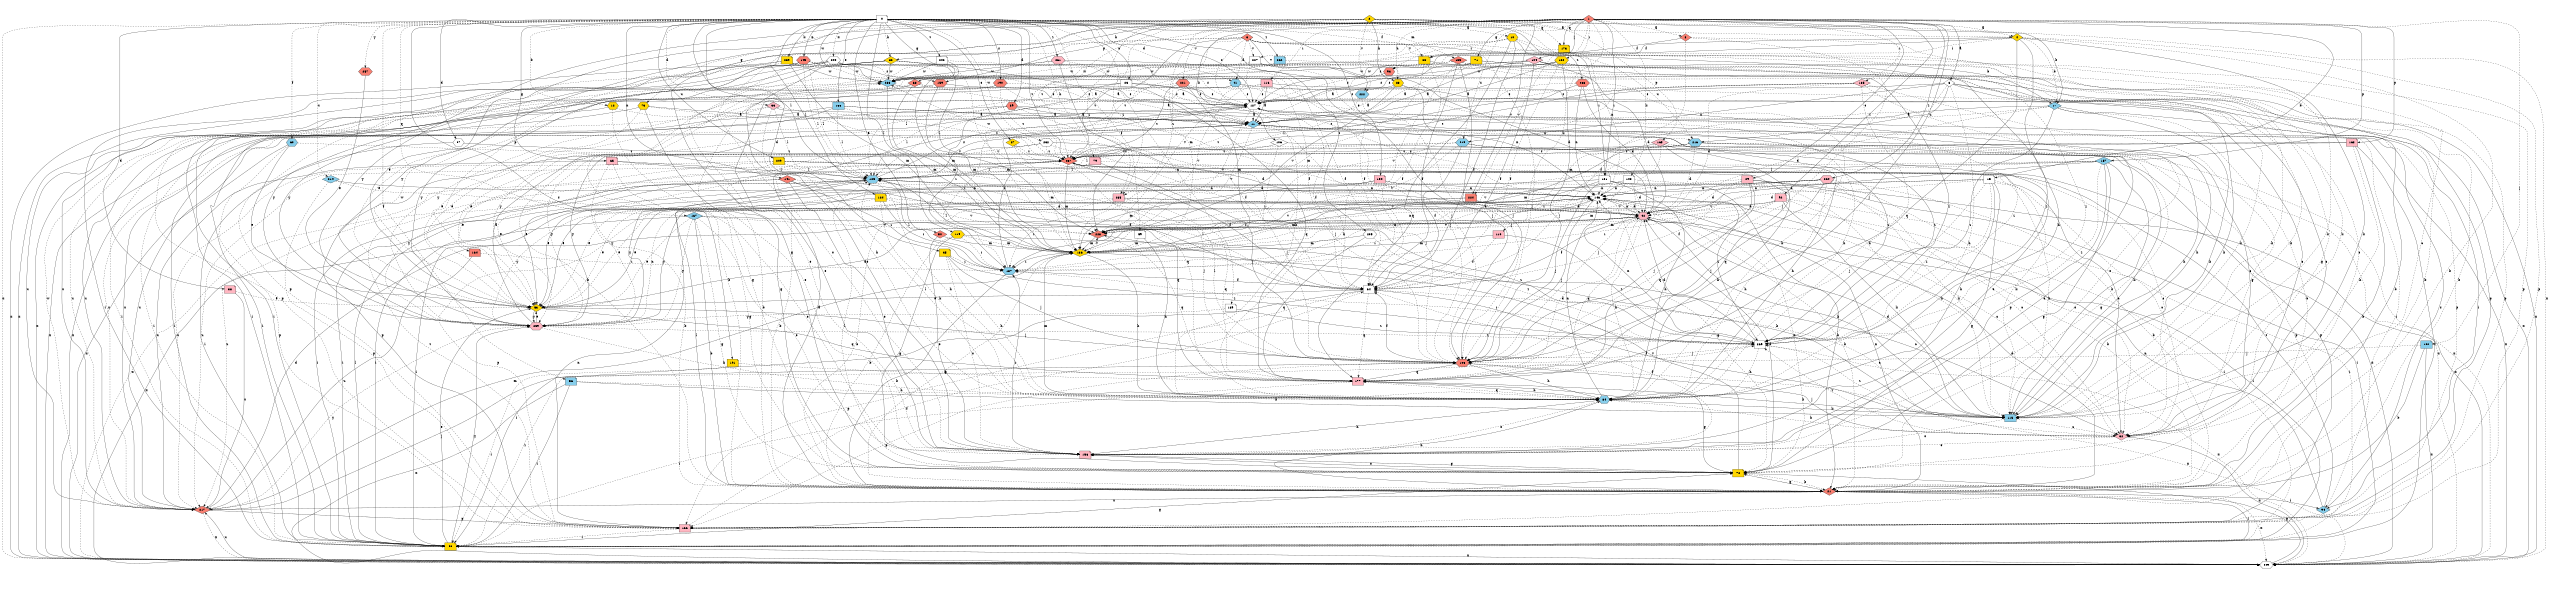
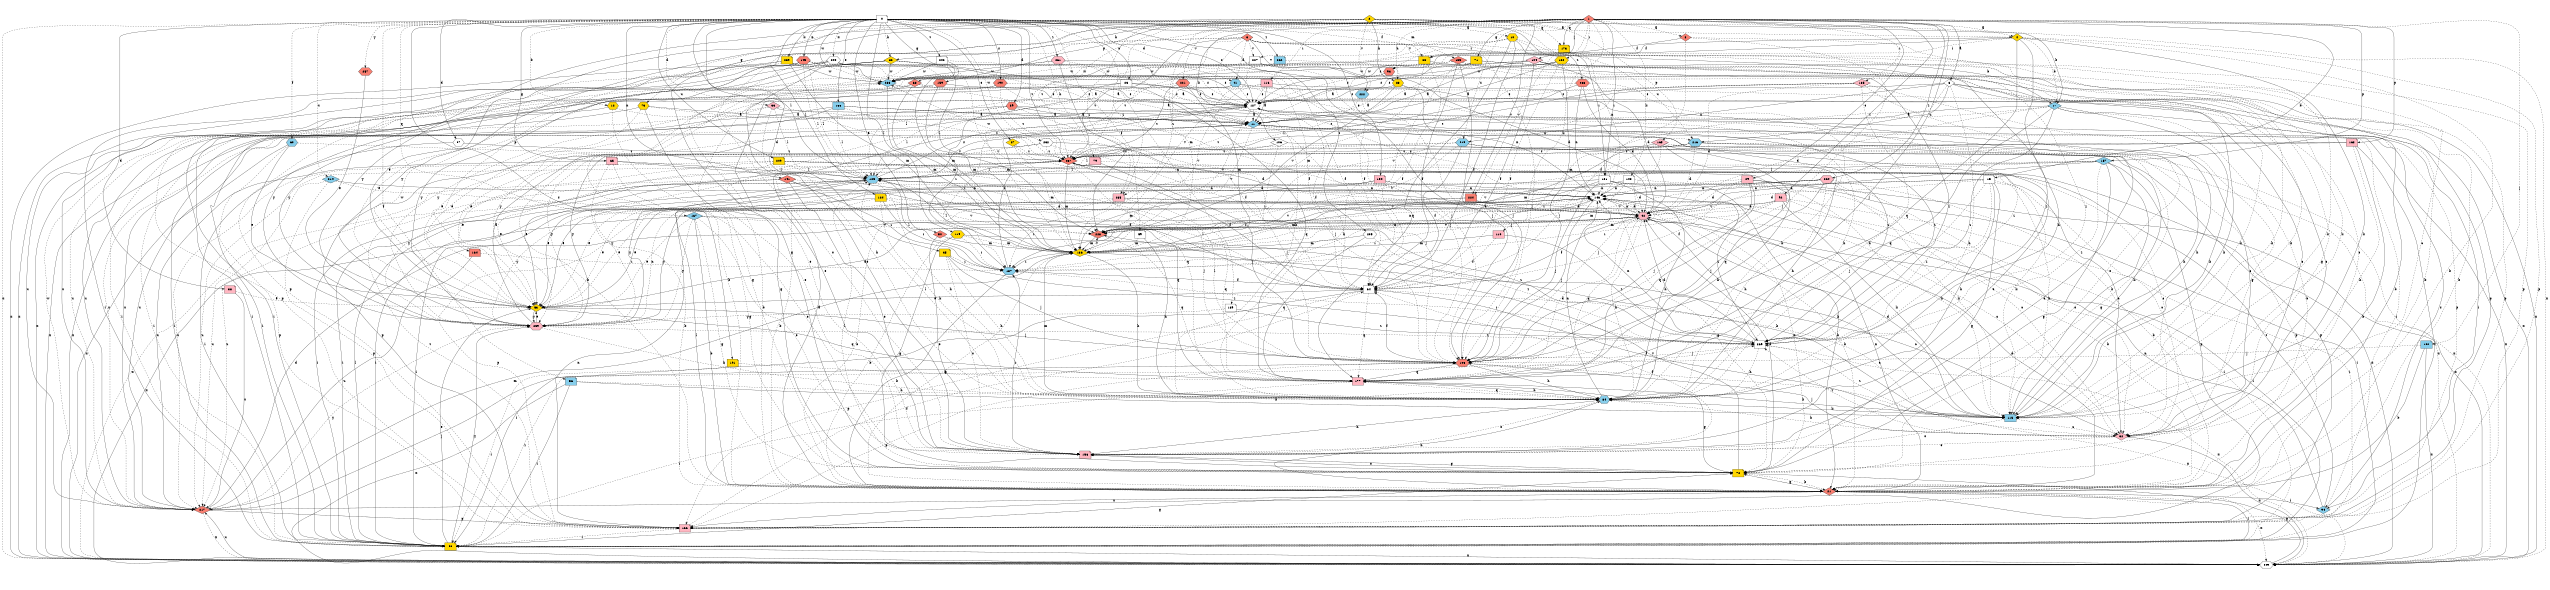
edge "240" -> "159": now "240" -> "127"
edge "214" -> "217": added, label "u"
edge "17" -> "177": added, label "q"
edge "157" -> "156": now "157" -> "166"
